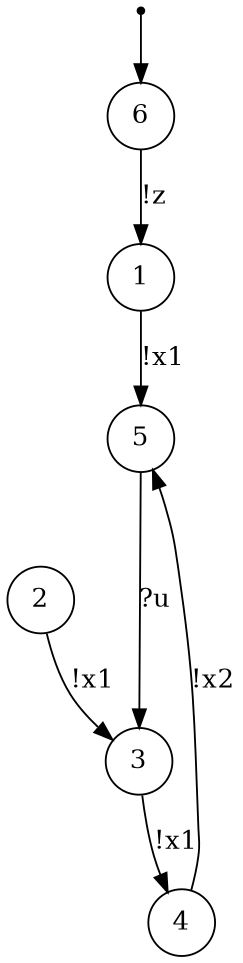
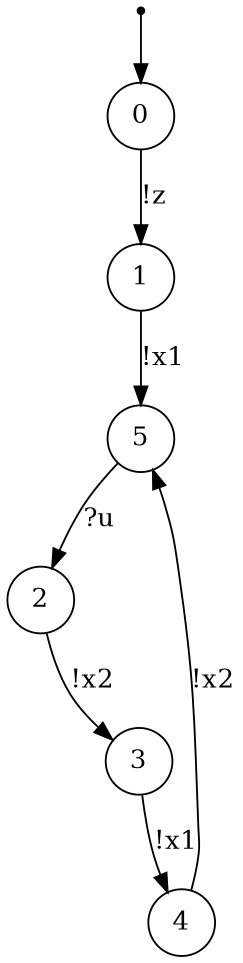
node "6": label "6" -> "0"
edge "5" -> "3": now "5" -> "2"
edge "2" -> "3": label "!x1" -> "!x2"
